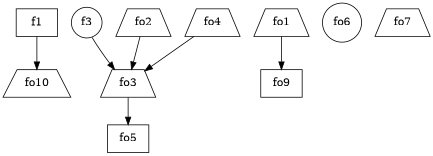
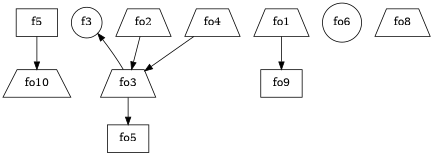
node "f1": label "f1" -> "f5"
node "fo7": label "fo7" -> "fo8"
edge "f3" -> "fo3": reversed
